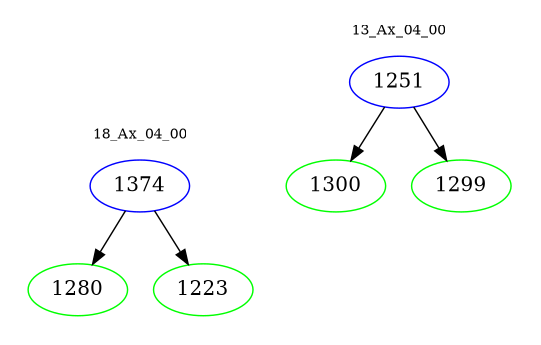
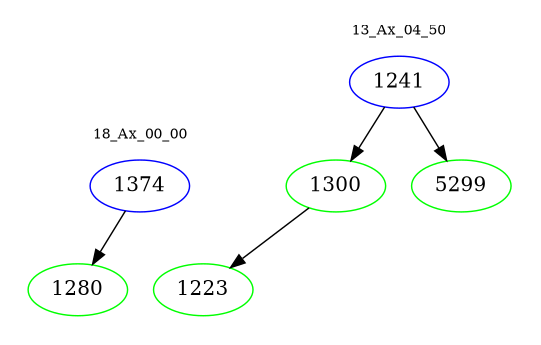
cluster "13_Ax_04_00": label "13_Ax_04_00" -> "13_Ax_04_50"
node "1251": label "1251" -> "1241"
cluster "18_Ax_04_00": label "18_Ax_04_00" -> "18_Ax_00_00"
node "1299": label "1299" -> "5299"
edge "1374" -> "1223": now "1300" -> "1223"
